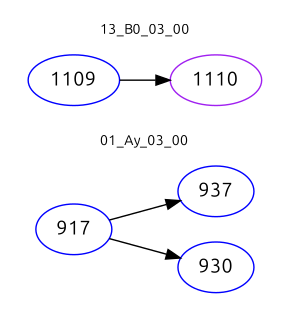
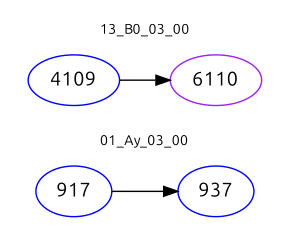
node "1109": label "1109" -> "4109"
node "1110": label "1110" -> "6110"
node "930": removed
